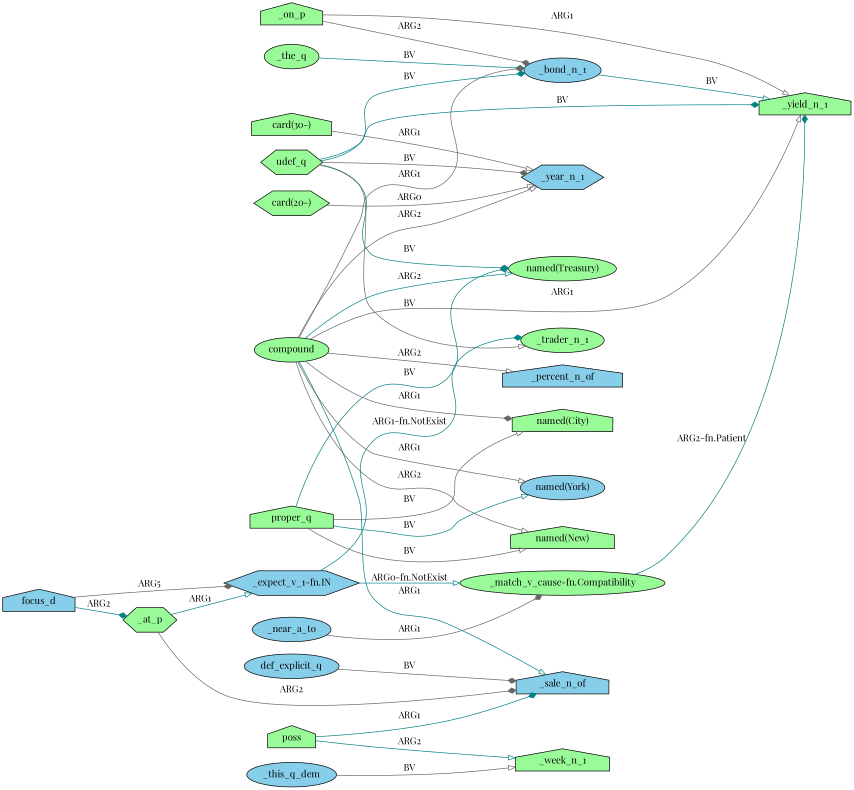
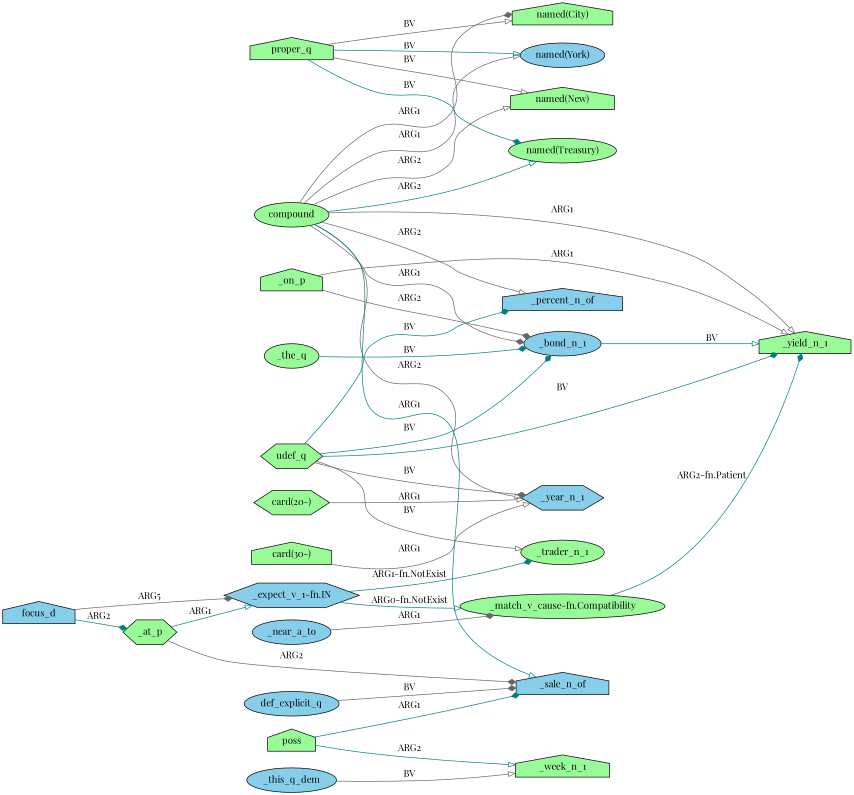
edge "card(20-)" -> "_year_n_1": label "ARG0" -> "ARG1"
edge "udef_q" -> "named(Treasury)": now "udef_q" -> "_percent_n_of"
